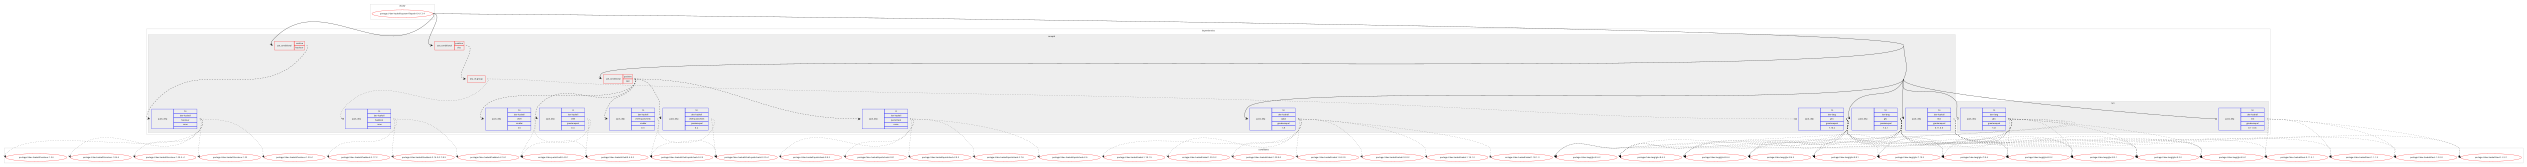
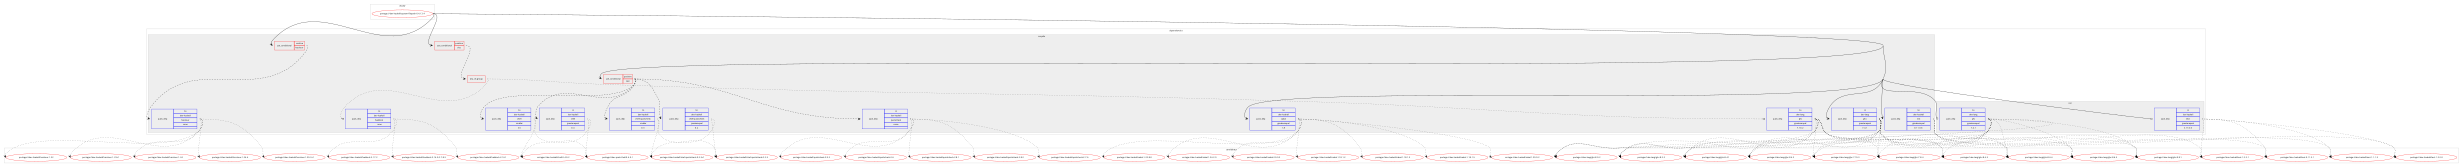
node "portage://dev-lang/ghc-8.2.1": removed
